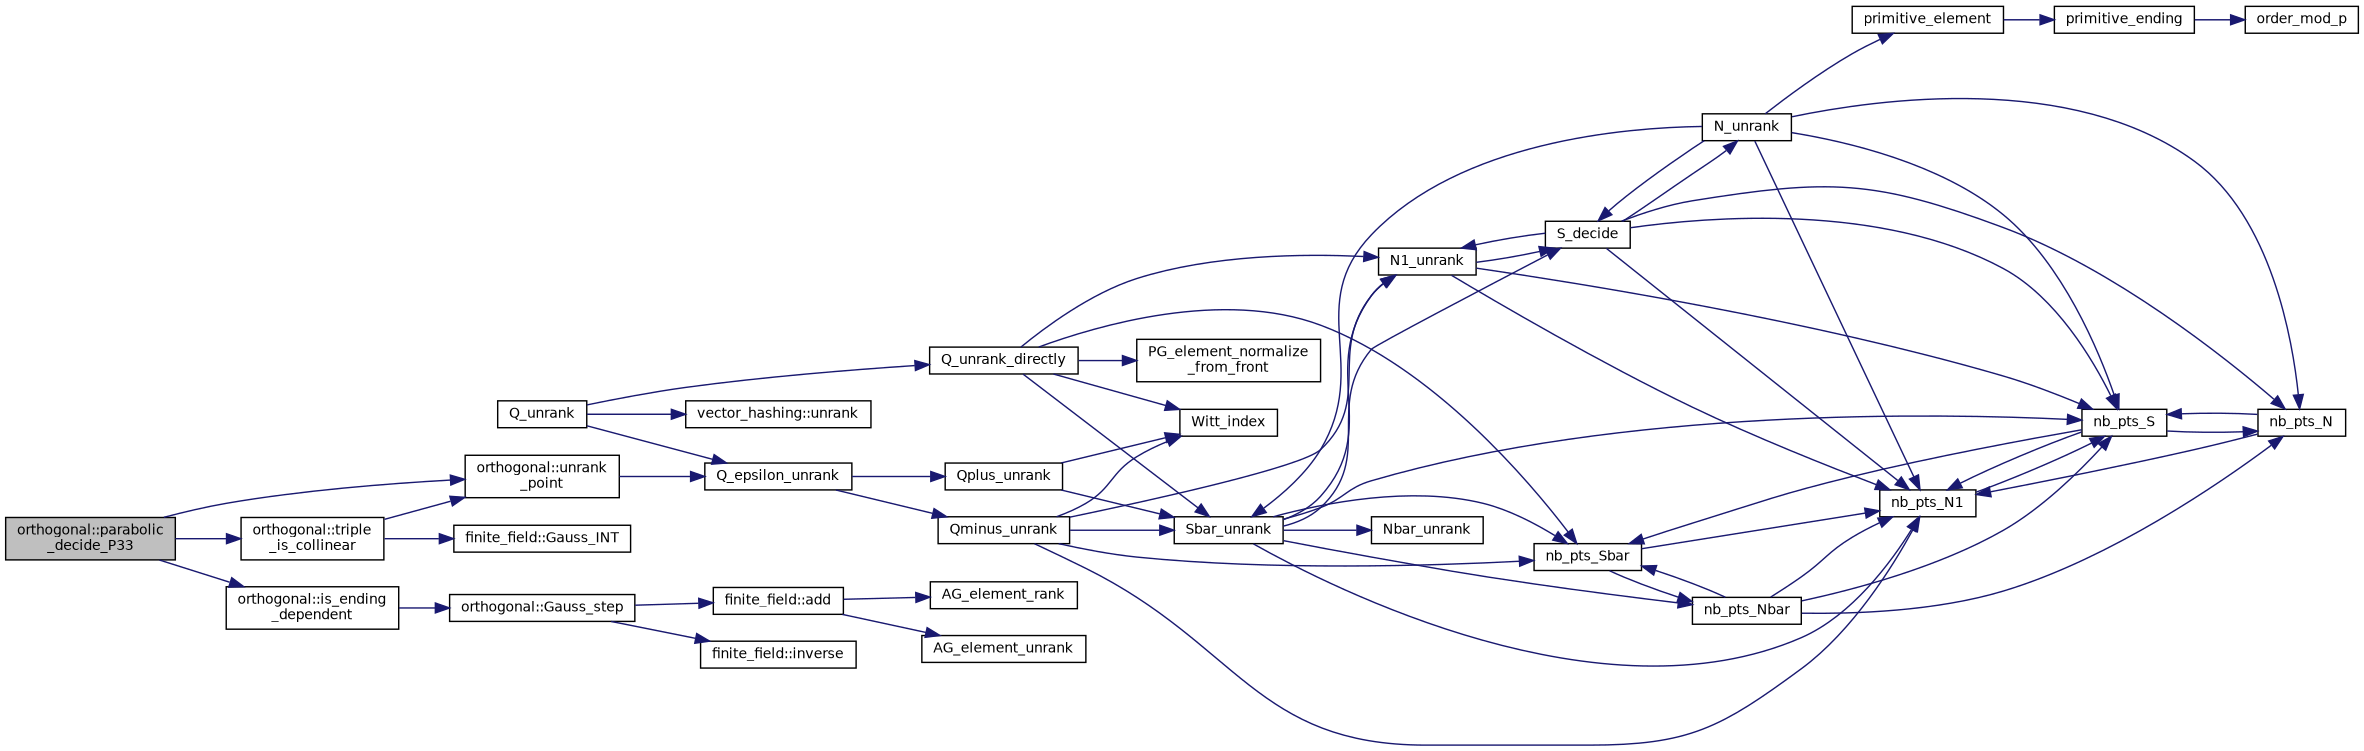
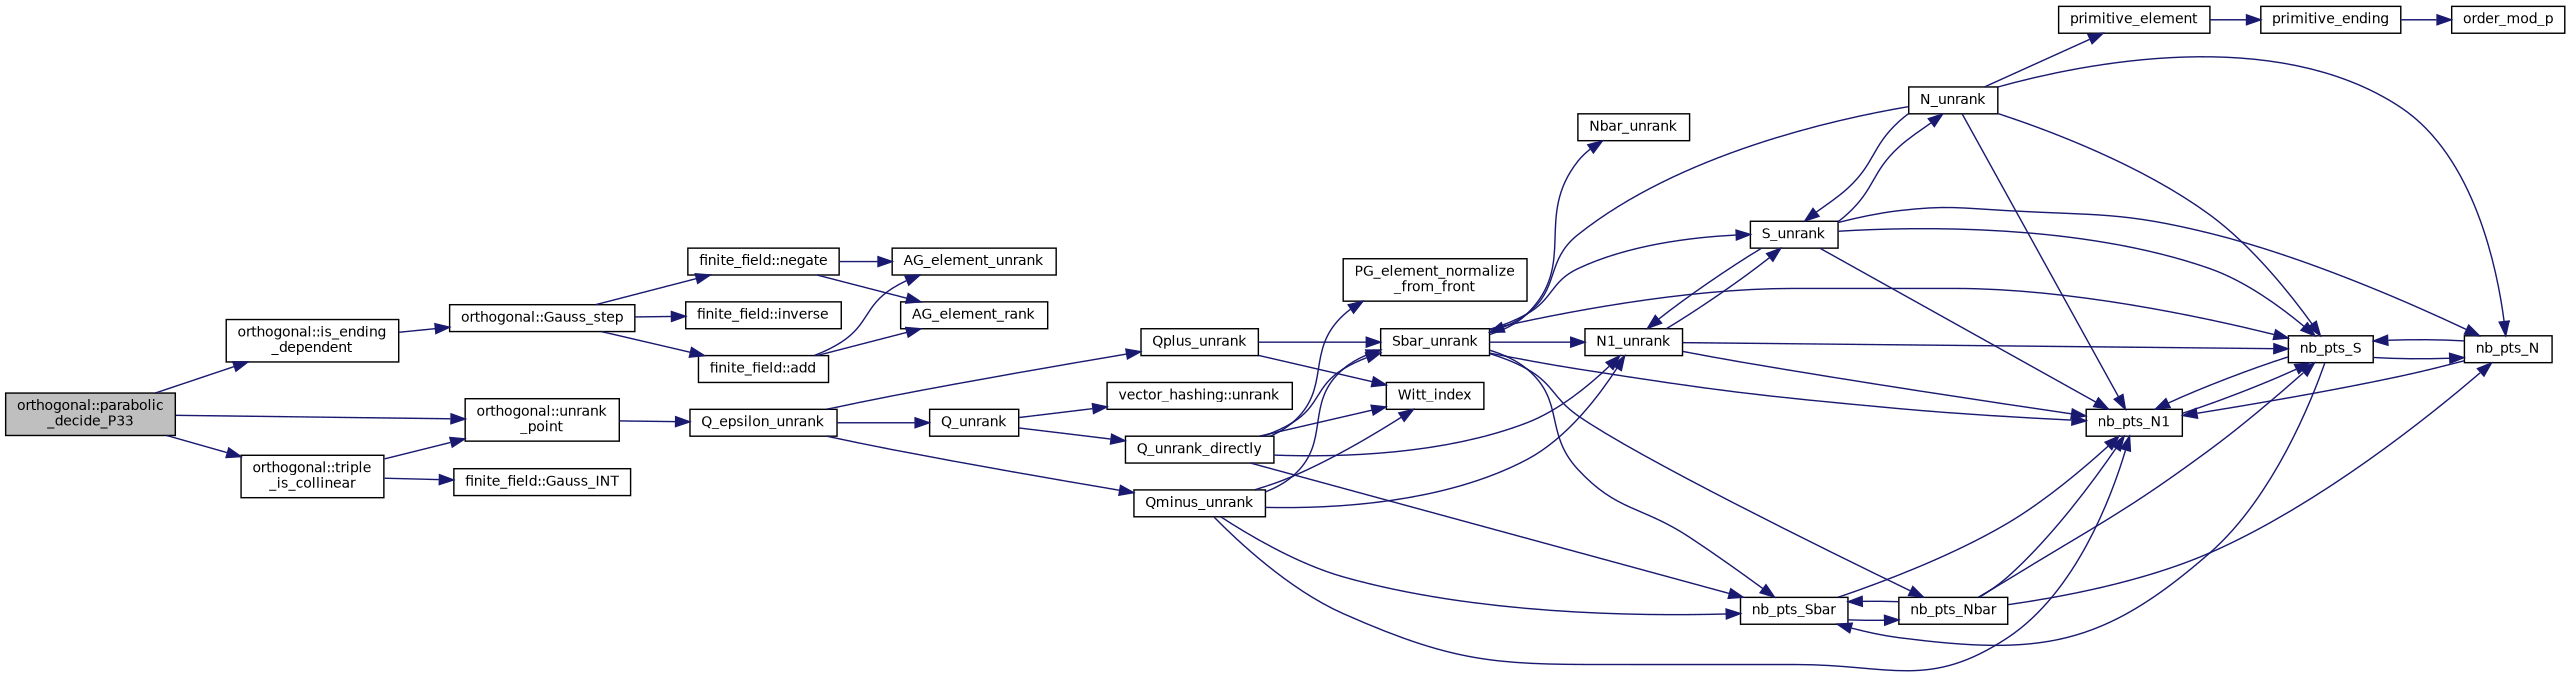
node "S_decide": label "S_decide" -> "S_unrank"
node "finite_field::negate": added
edge "Q_unrank" -> "Q_epsilon_unrank": reversed
